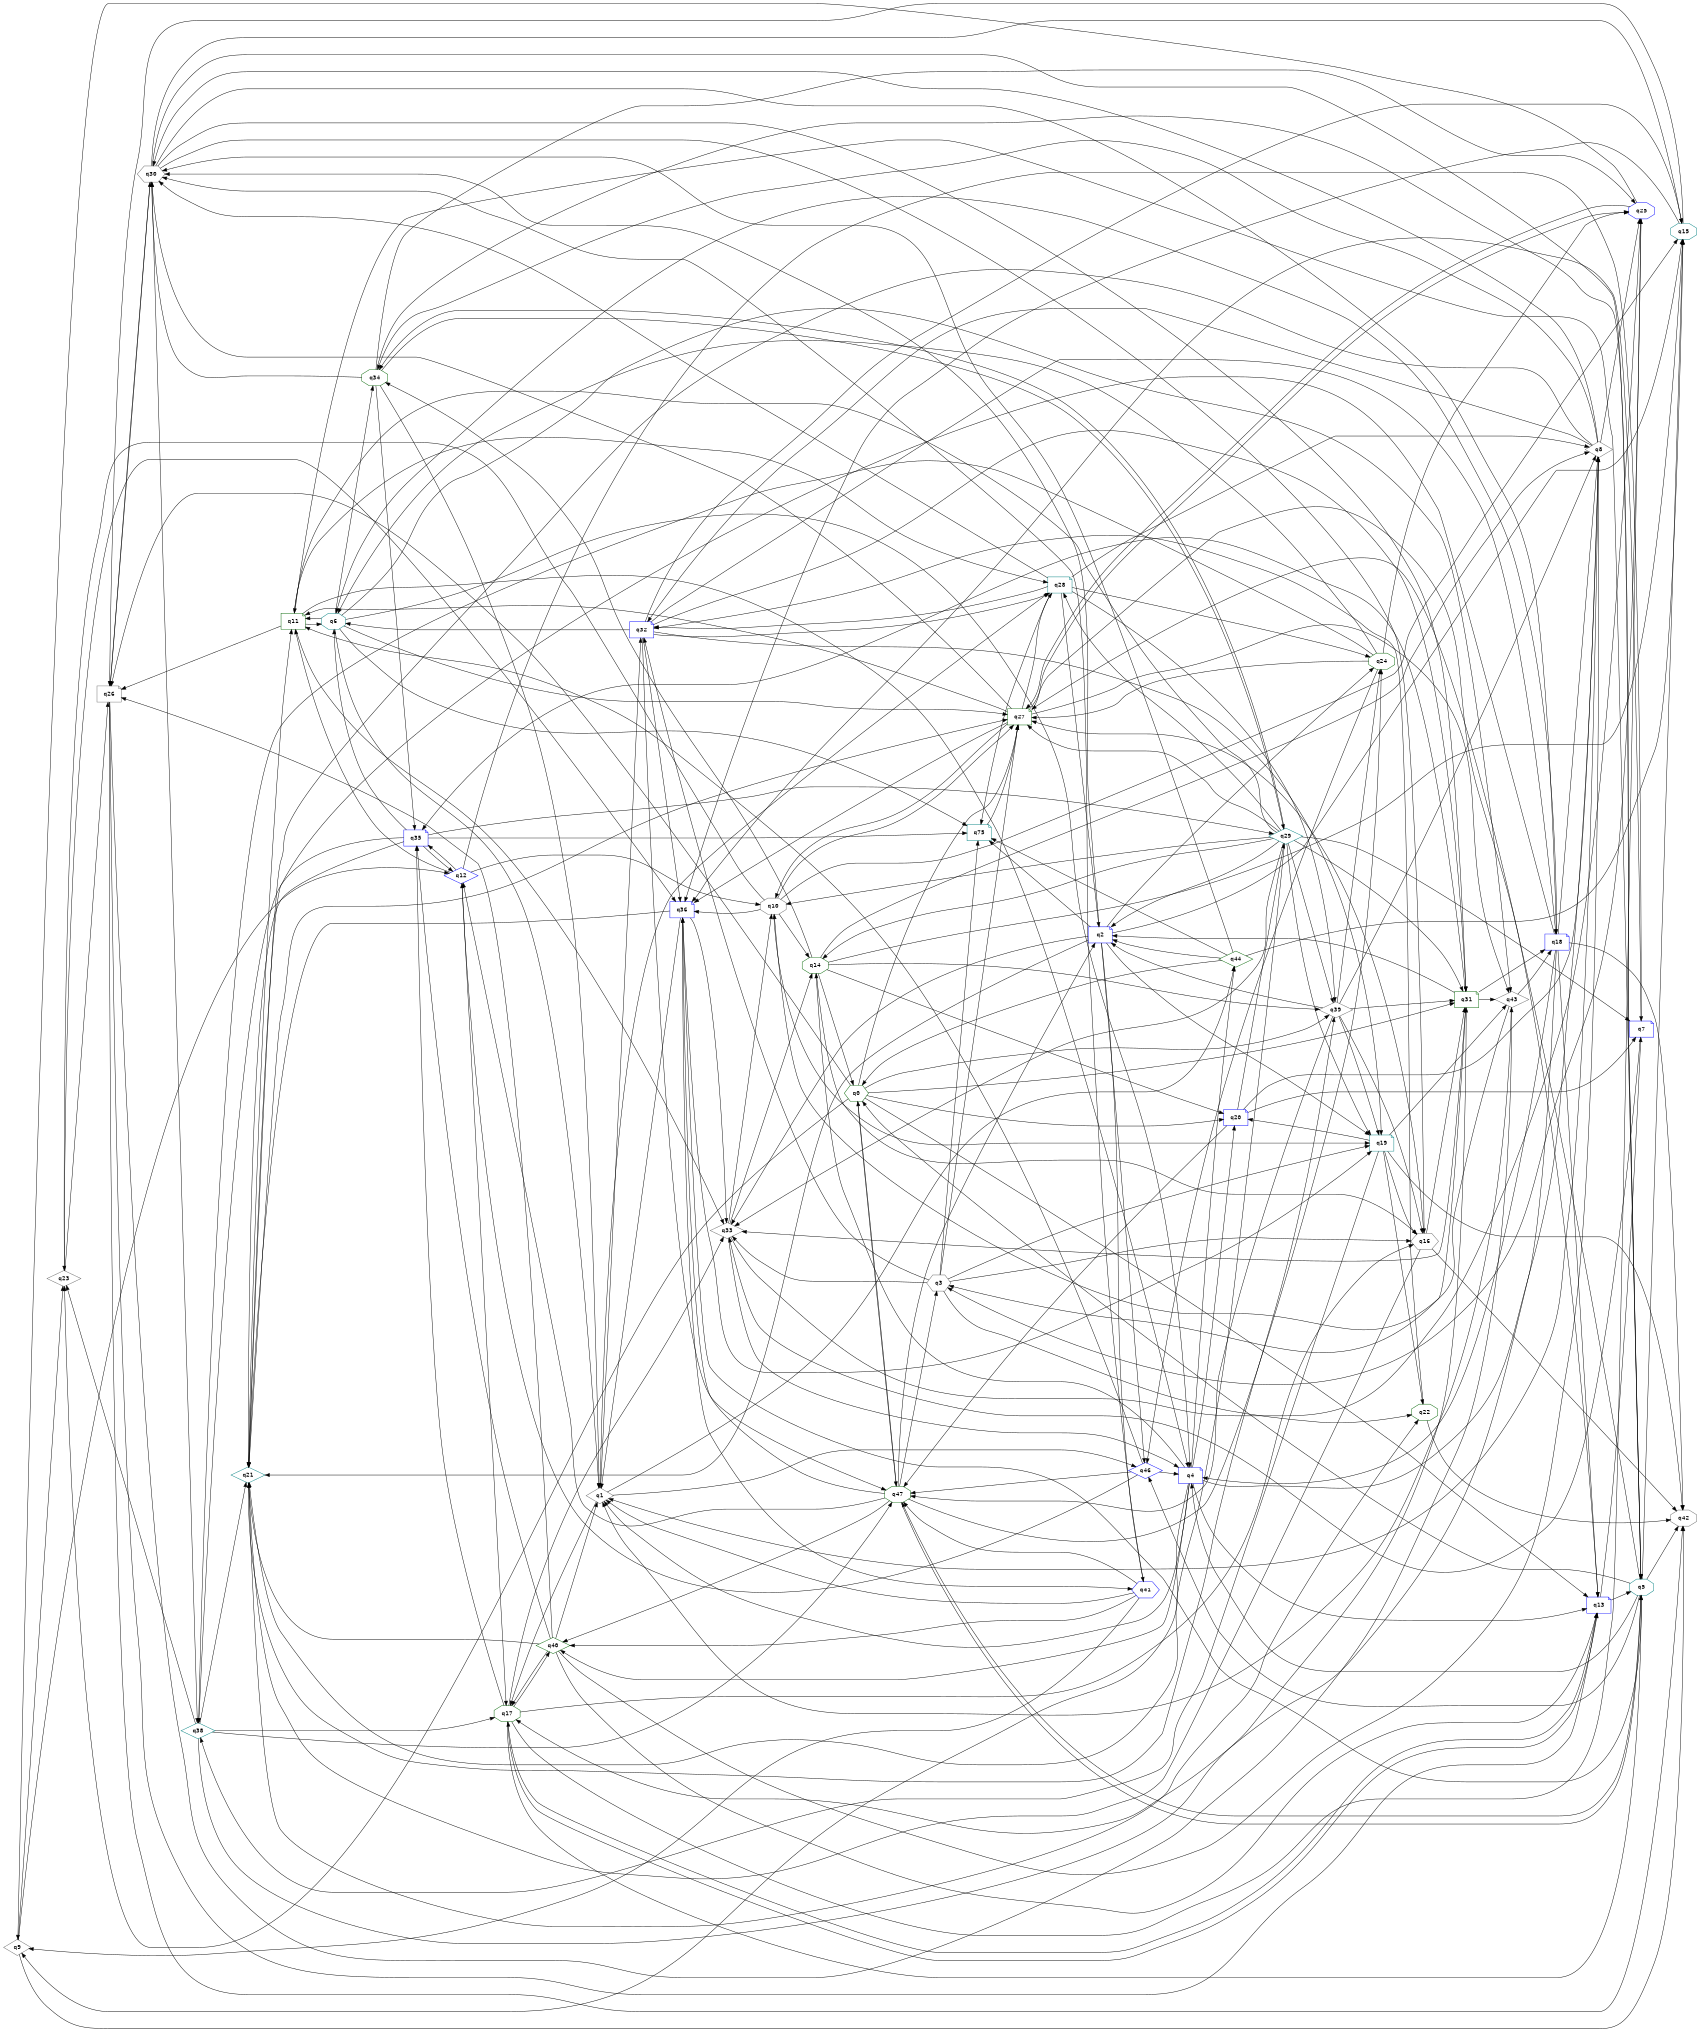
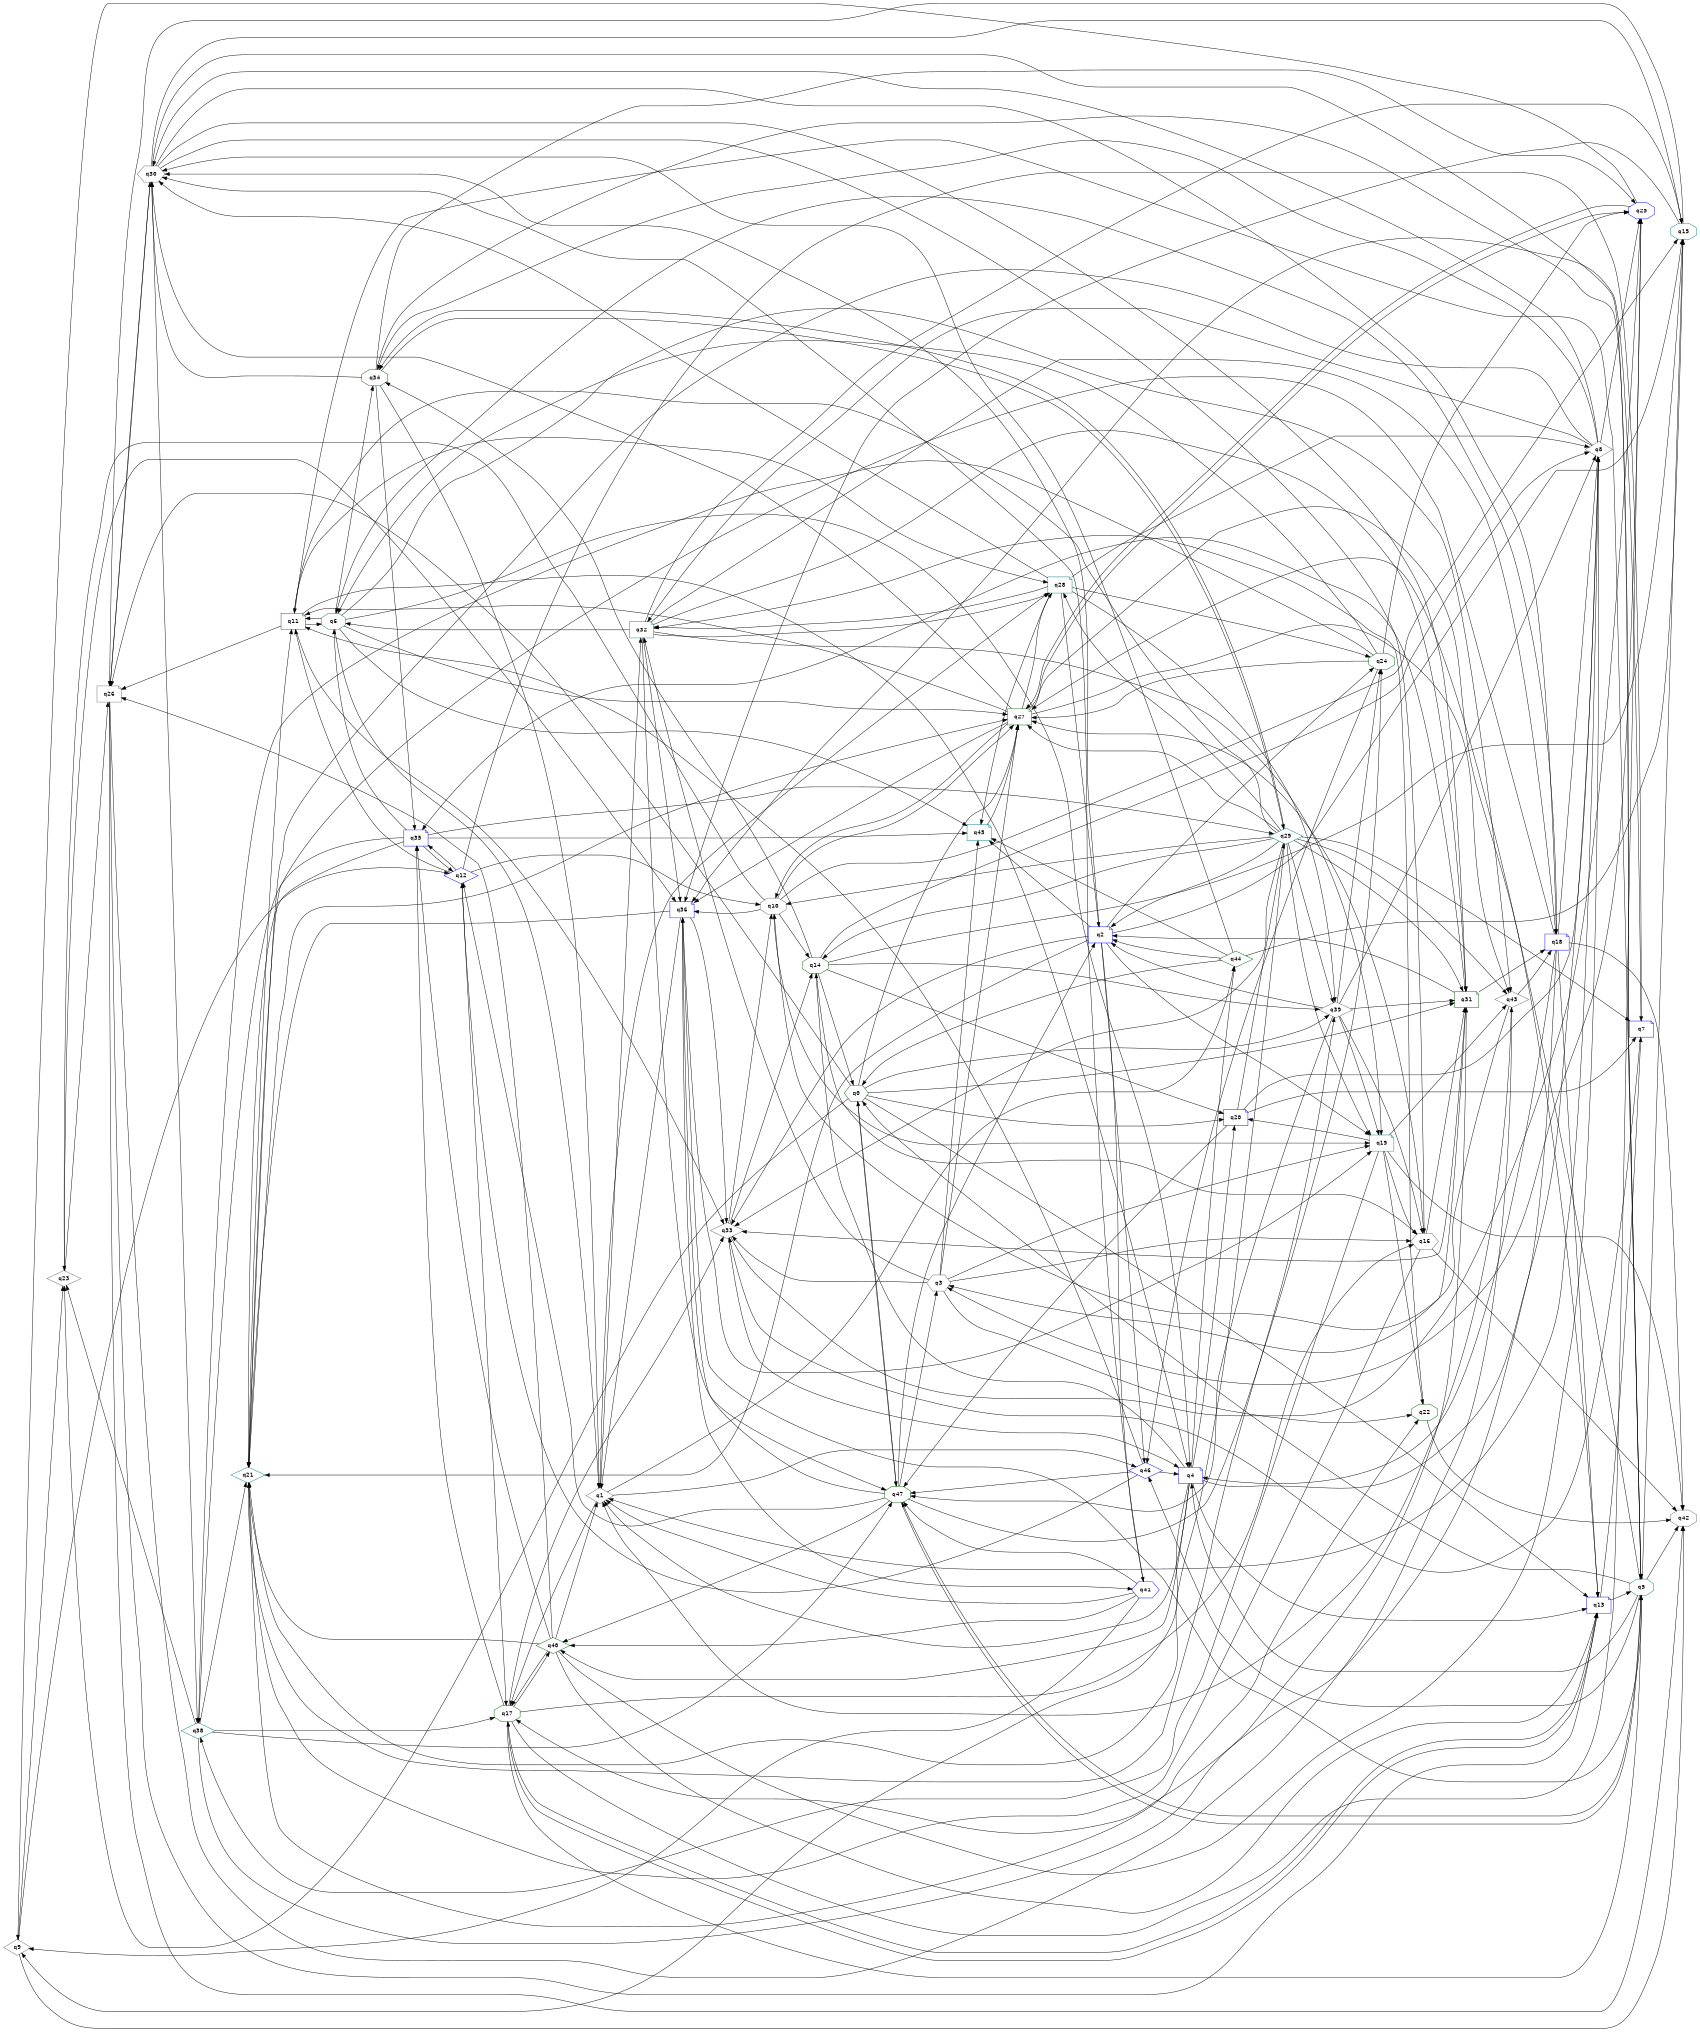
node "q32": color blue -> teal
node "q75": label "q75" -> "q45"
edge "q31" -> "q43": now "q29" -> "q43"
